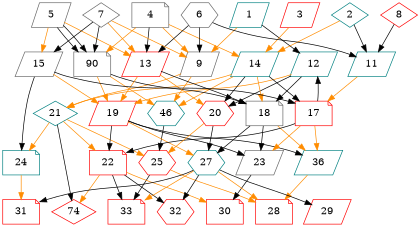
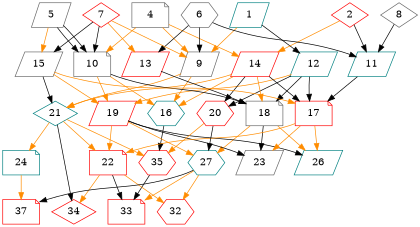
node "7": color gray40 -> red
node "3": removed
node "2": color teal -> red
node "8": color red -> gray40
edge "4" -> "13": removed
edge "5" -> "13": removed
node "90": label "90" -> "10"
node "14": color teal -> red
edge "13" -> "20": removed
edge "15" -> "17": color black -> darkorange
edge "13" -> "19": removed
edge "11" -> "17": color darkorange -> black
edge "17" -> "12": reversed
edge "15" -> "24": now "15" -> "21"
node "46": label "46" -> "16"
edge "19" -> "22": color black -> darkorange
edge "17" -> "22": color black -> darkorange
edge "18" -> "27": color black -> darkorange
node "25": label "25" -> "35"
node "36": label "36" -> "26"
edge "27" -> "32": color black -> darkorange
edge "22" -> "32": color black -> darkorange
node "31": label "31" -> "37"
node "74": label "74" -> "34"
node "30": removed
node "28": removed
node "29": removed
